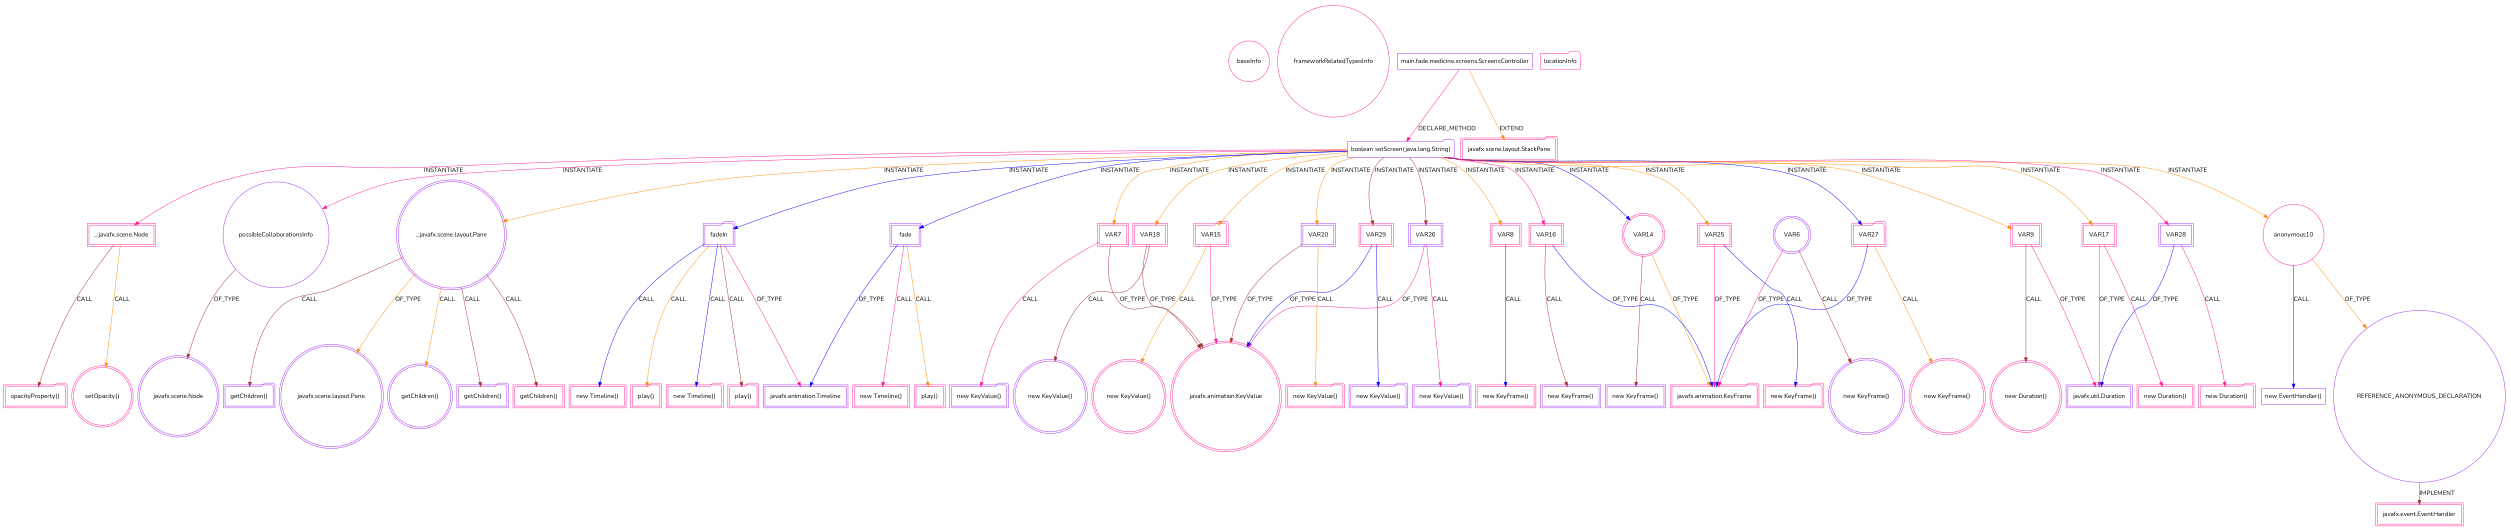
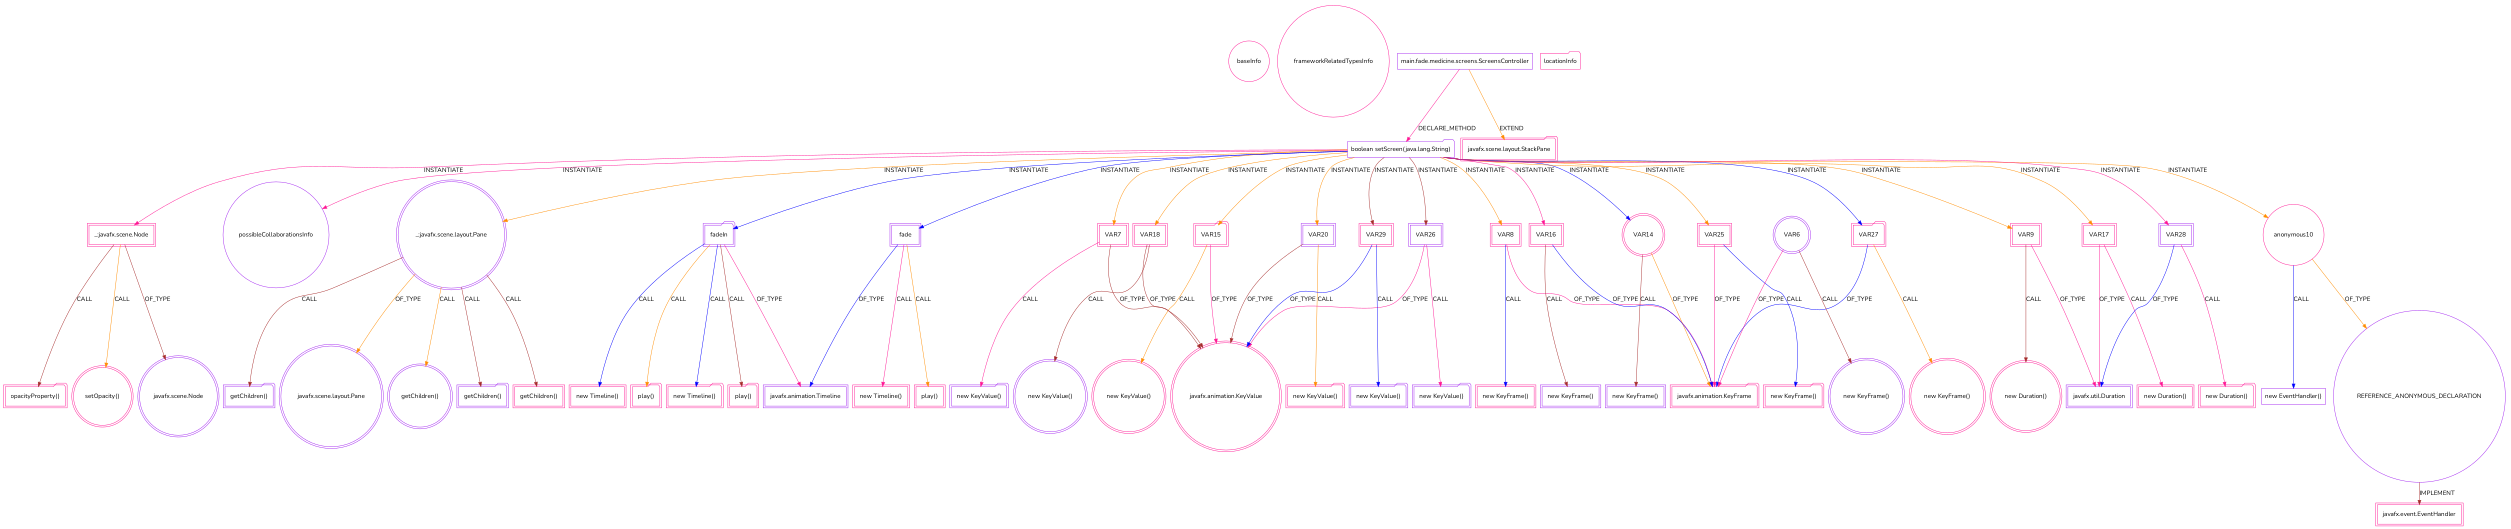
edge "VAR8" -> "javafx.animation.KeyFrame": added, label "OF_TYPE"
edge "possibleCollaborationsInfo" -> "javafx.scene.Node": now "_:javafx.scene.Node" -> "javafx.scene.Node"
